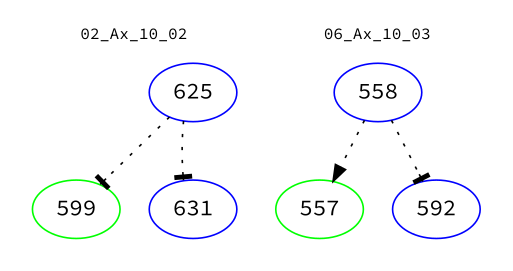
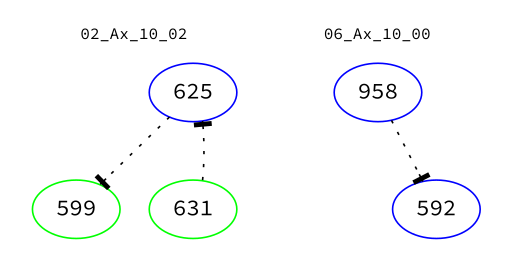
cluster "06_Ax_10_03": label "06_Ax_10_03" -> "06_Ax_10_00"
node "558": label "558" -> "958"
edge "625" -> "631": reversed
node "631": color blue -> green
node "557": removed
